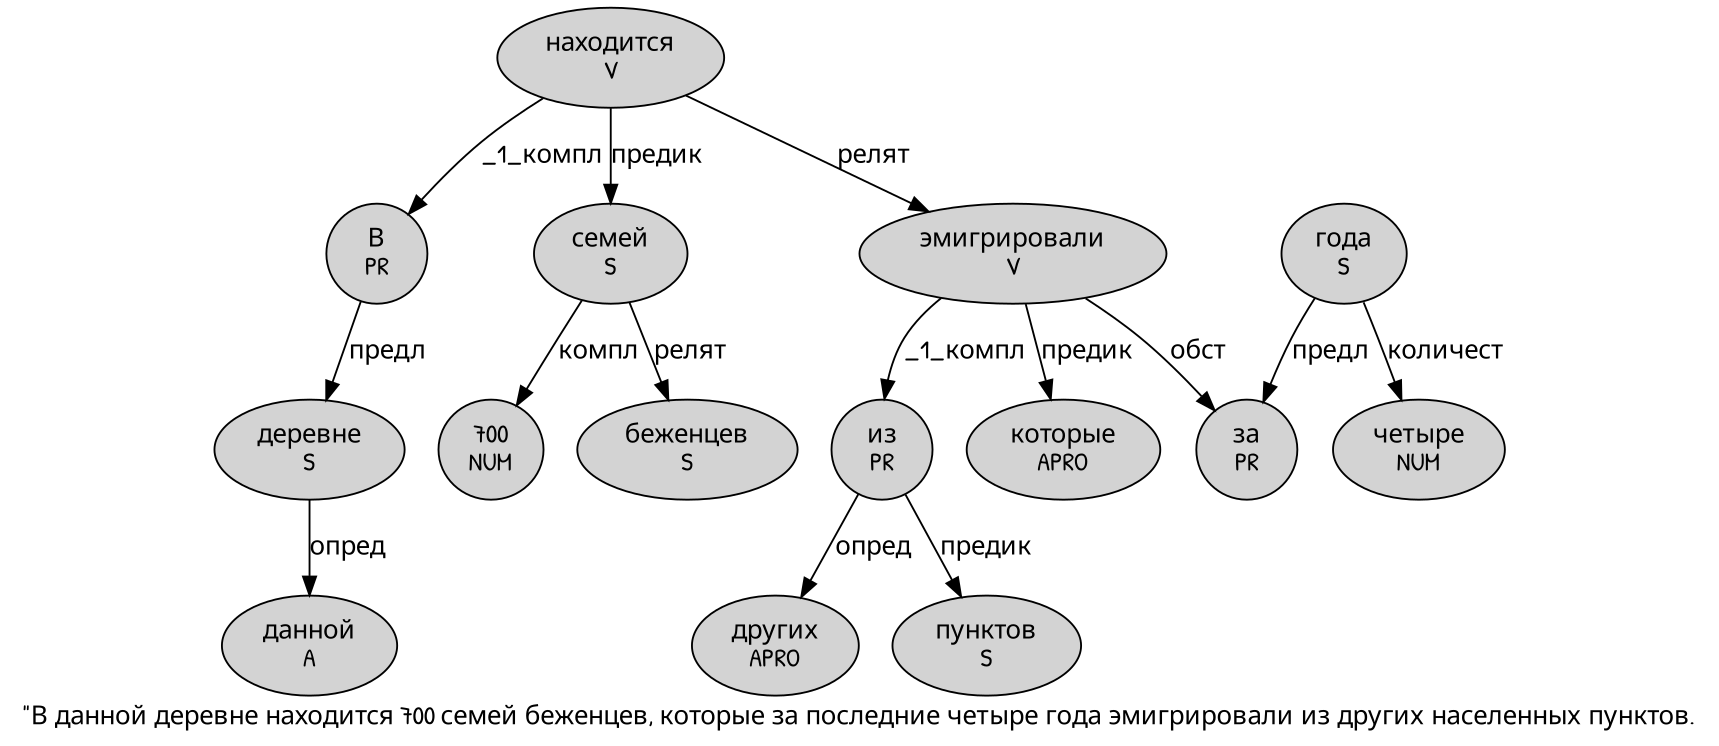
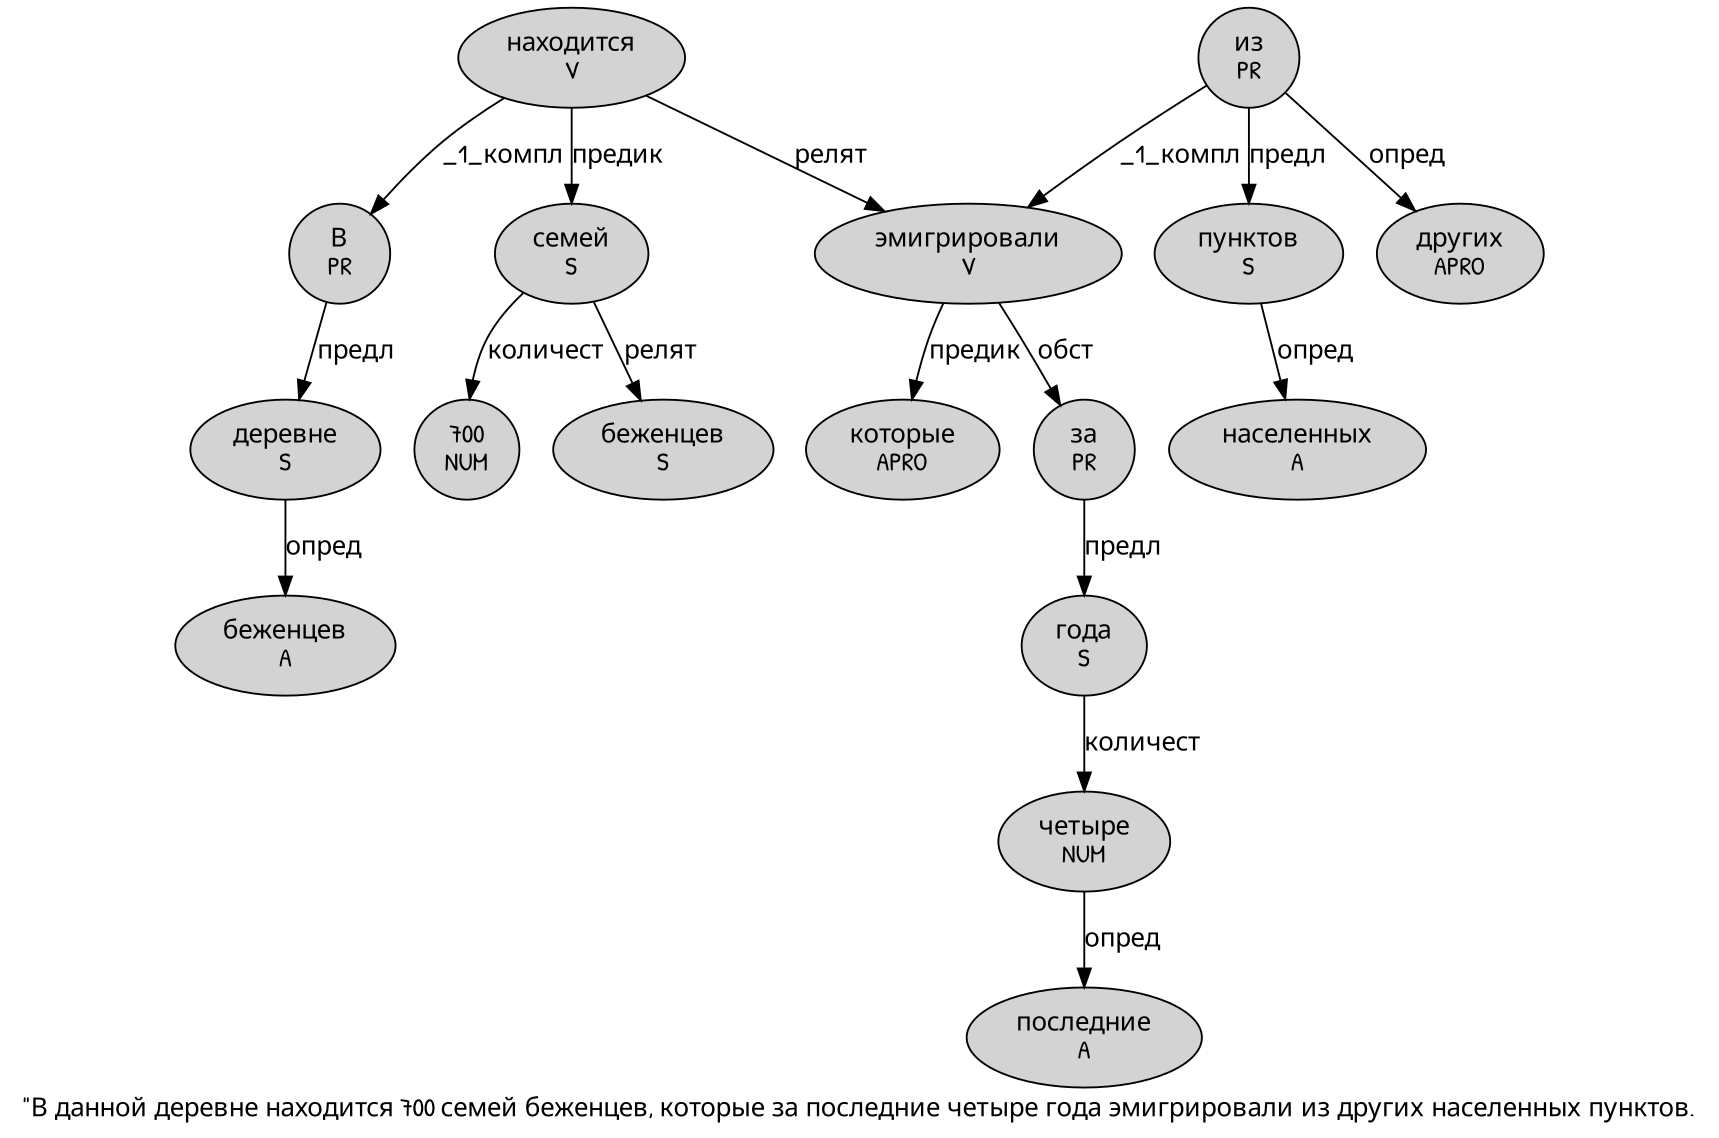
edge "эмигрировали V" -> "из PR": reversed
edge "года S" -> "за PR": reversed
edge "семей S" -> "700 NUM": label "компл" -> "количест"
node "населенных A": added
edge "из PR" -> "пунктов S": label "предик" -> "предл"
node "данной A": label "данной A" -> "беженцев A"
node "последние A": added
